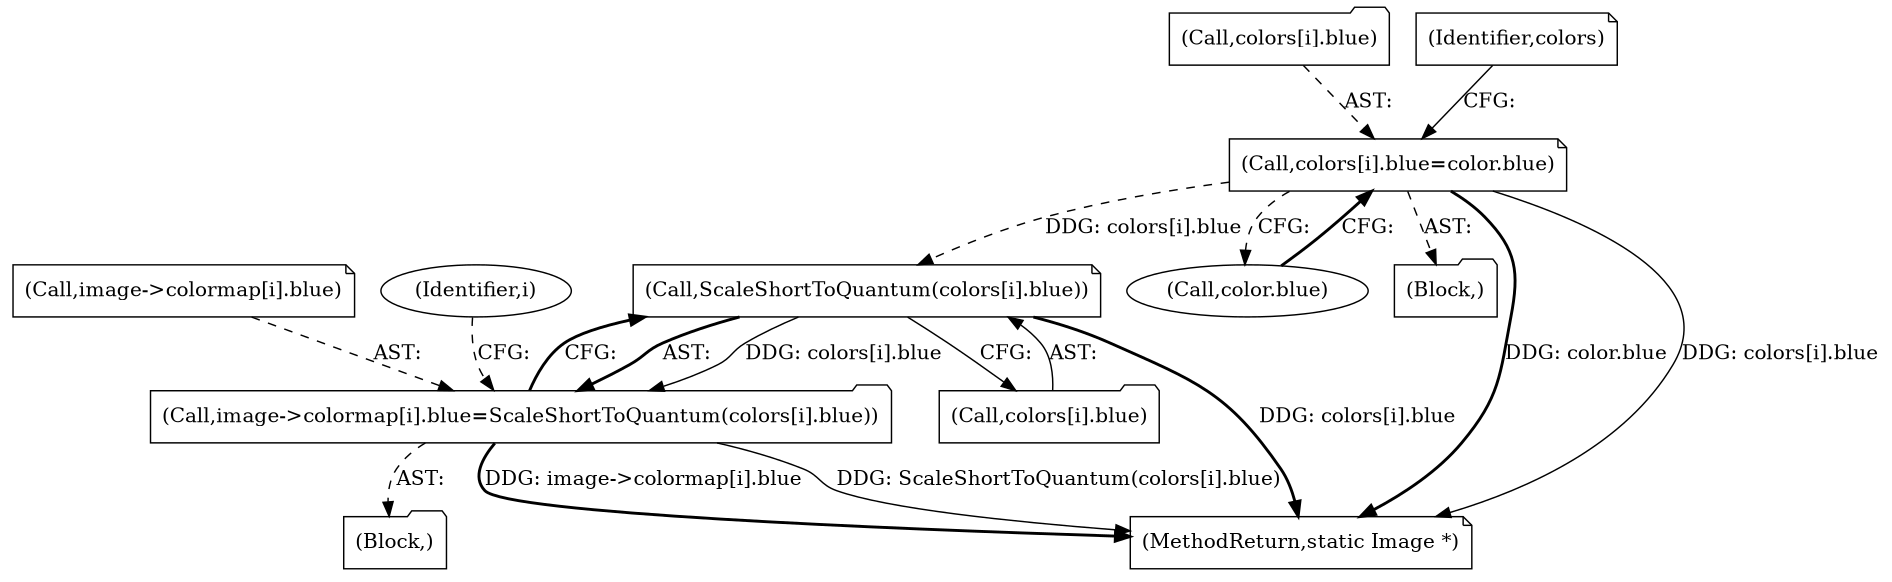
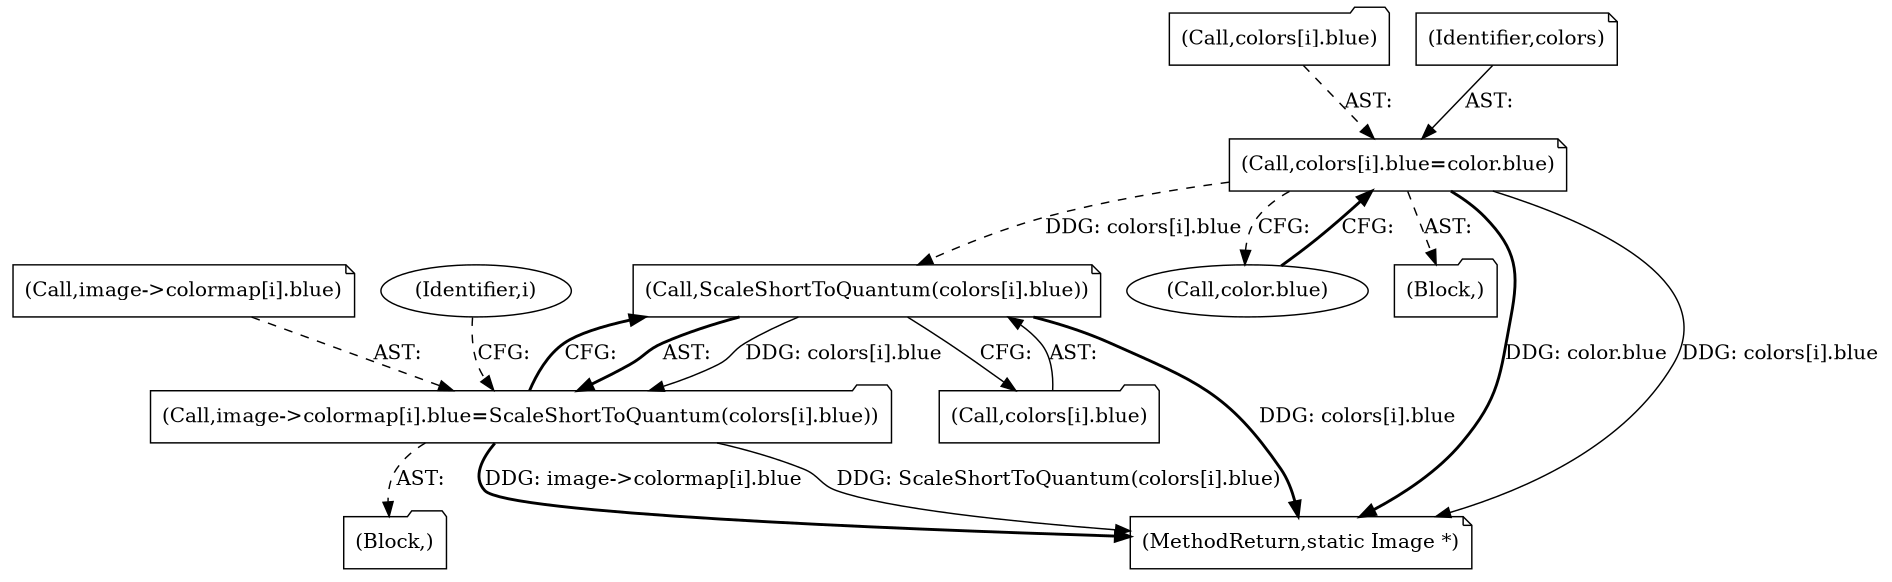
edge "(Identifier,colors)" -> "(Call,colors[i].blue=color.blue)": label "CFG: " -> "AST: "
